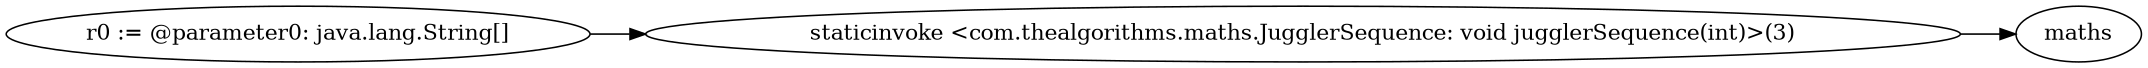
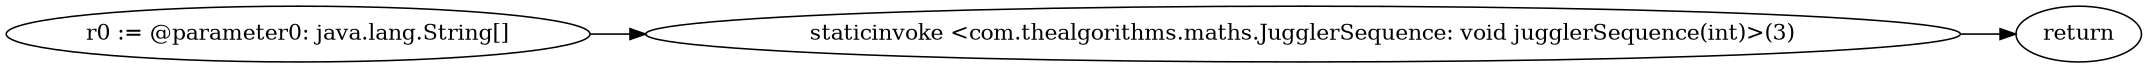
node "maths": label "maths" -> "return"
